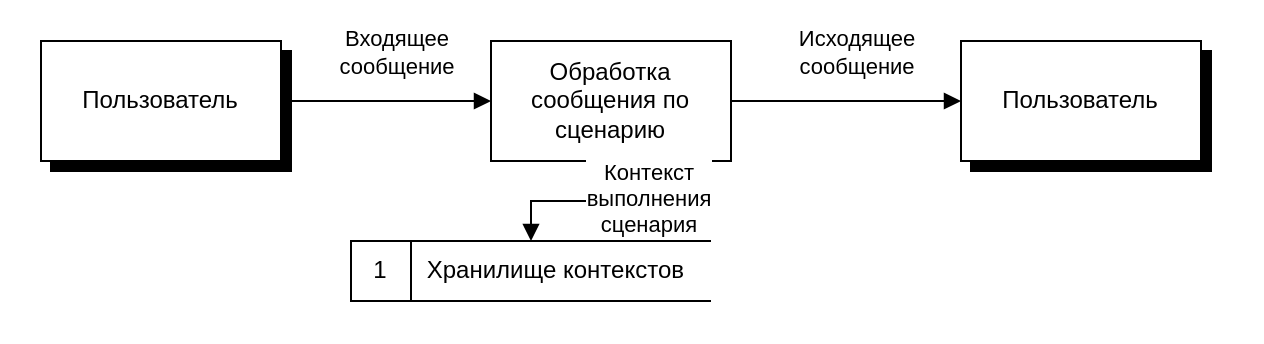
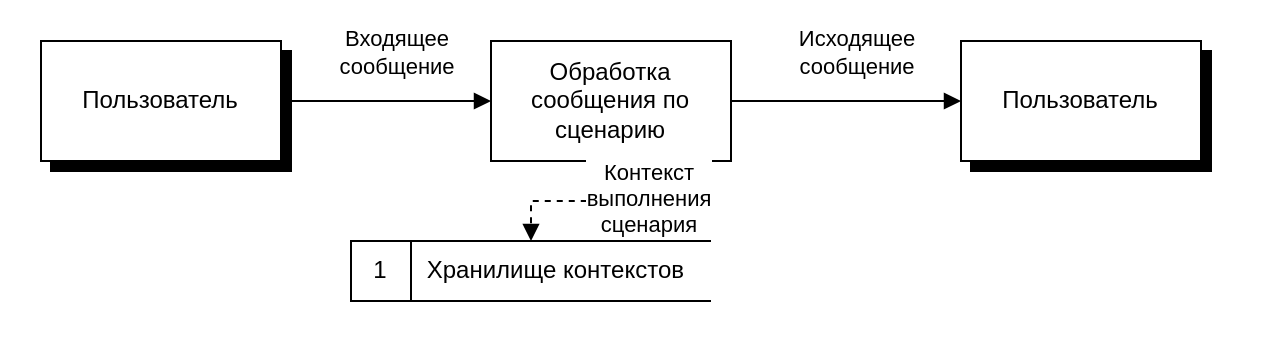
edge "Обработка сообщения по сценарию" -- "1 Хранилище контекстов": style solid -> dashed
